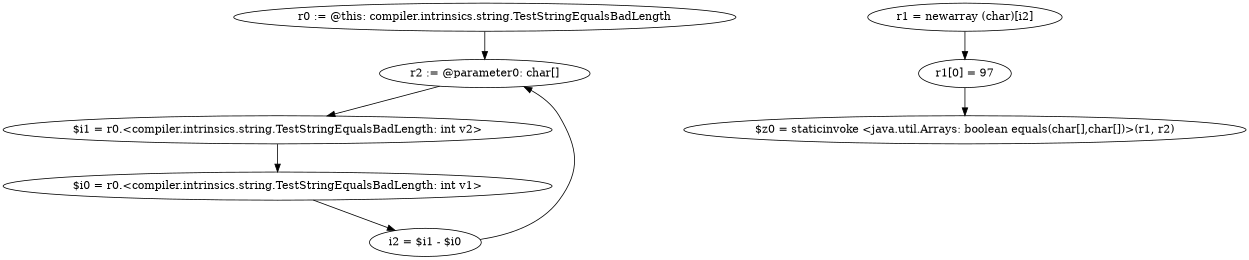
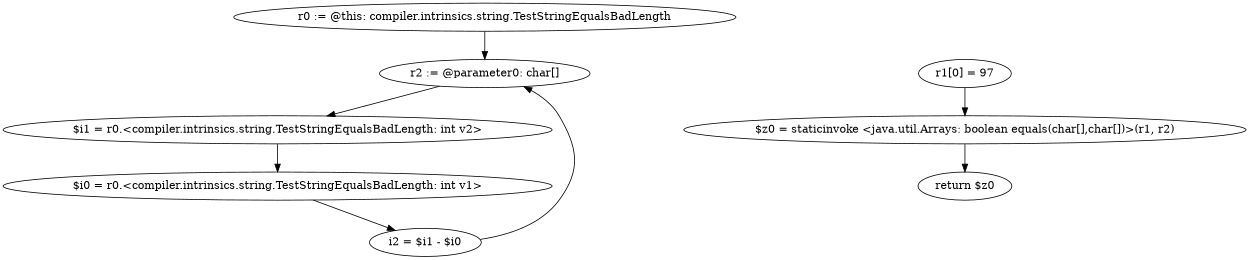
node "r1 = newarray (char)[i2]": removed
node "return $z0": added
